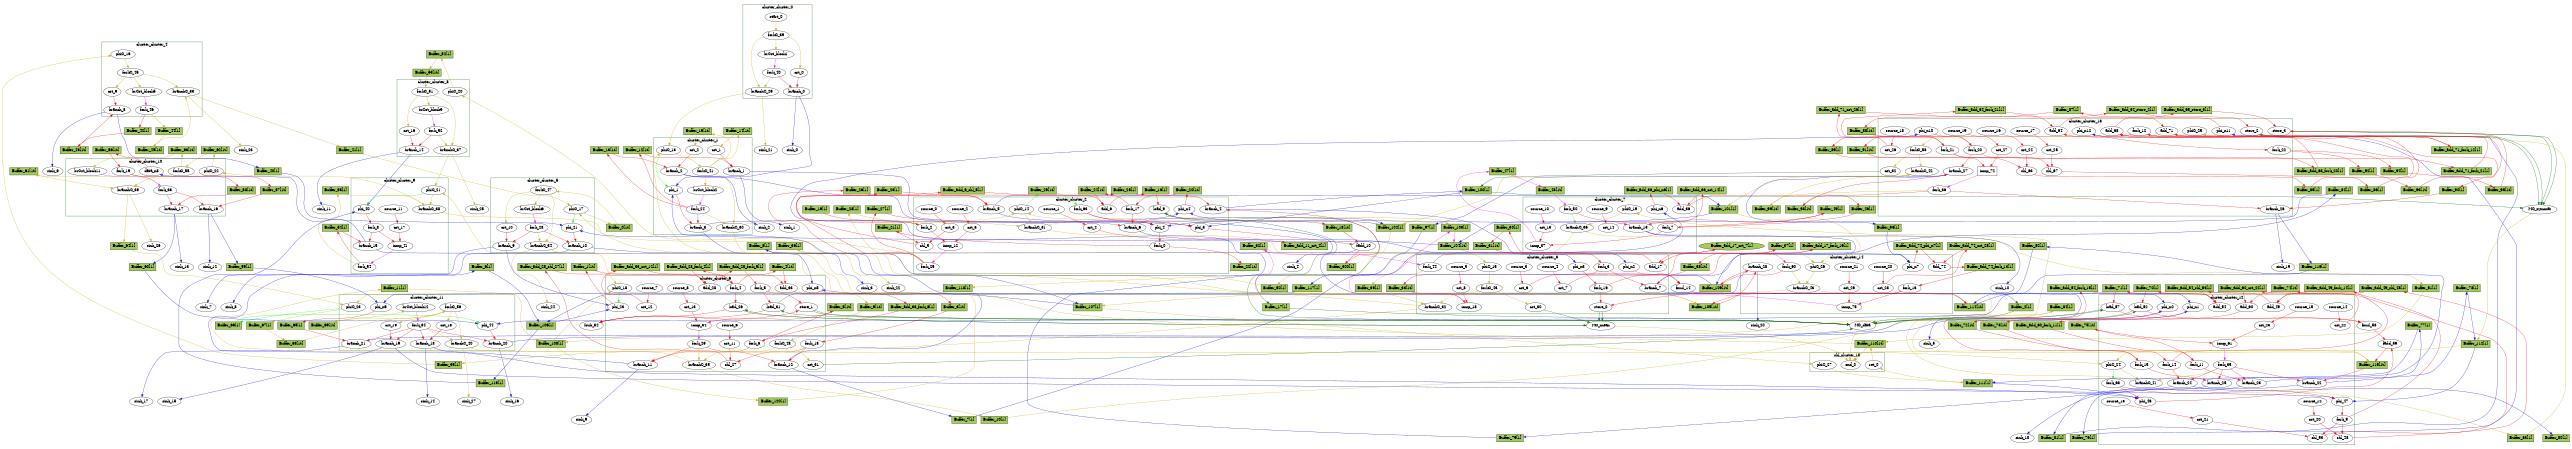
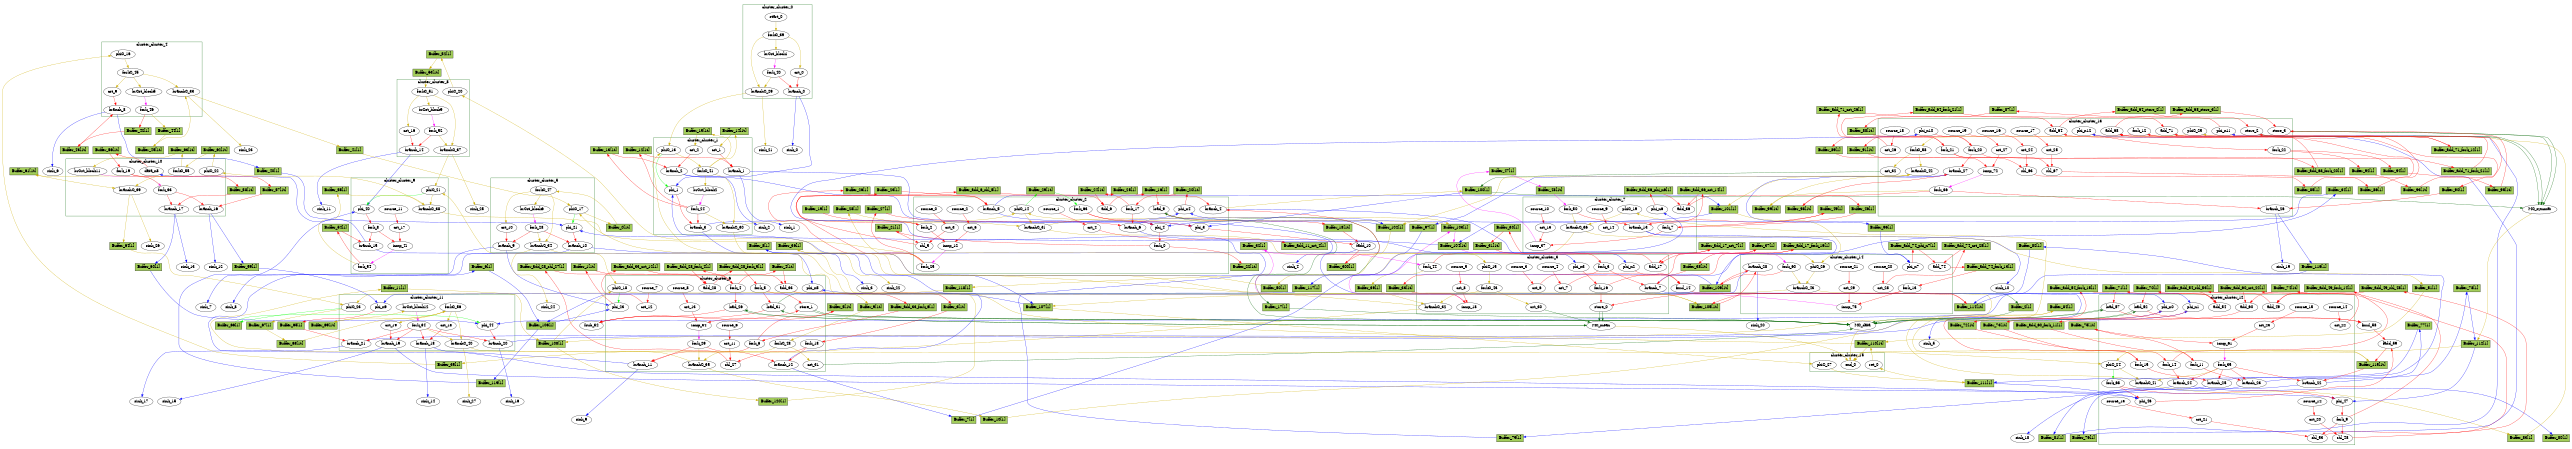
node "icmp_72": shape box -> ellipse
edge "branch_4" -> "Buffer_100[1]": color blue -> gold3
node "Buffer_add_17_cst_7[1]": shape ellipse -> box
cluster "shl_cluster_15": label "shl_cluster_15" -> "cluster_cluster_15"
